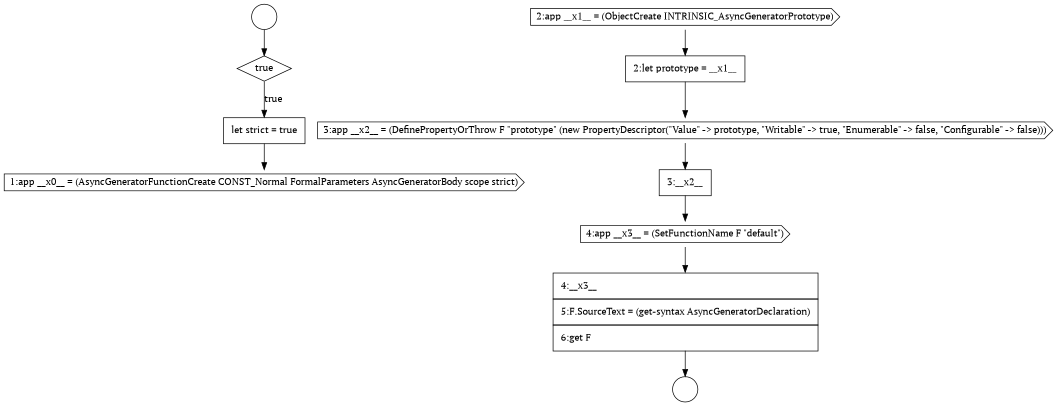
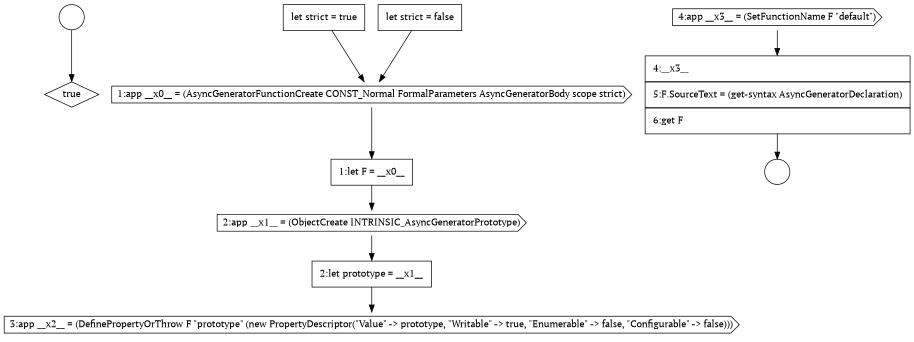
node "let strict = false": added
edge "true" -> "let strict = true": removed, label "true"
node "1:let F = __x0__": added
node "3:__x2__": removed
